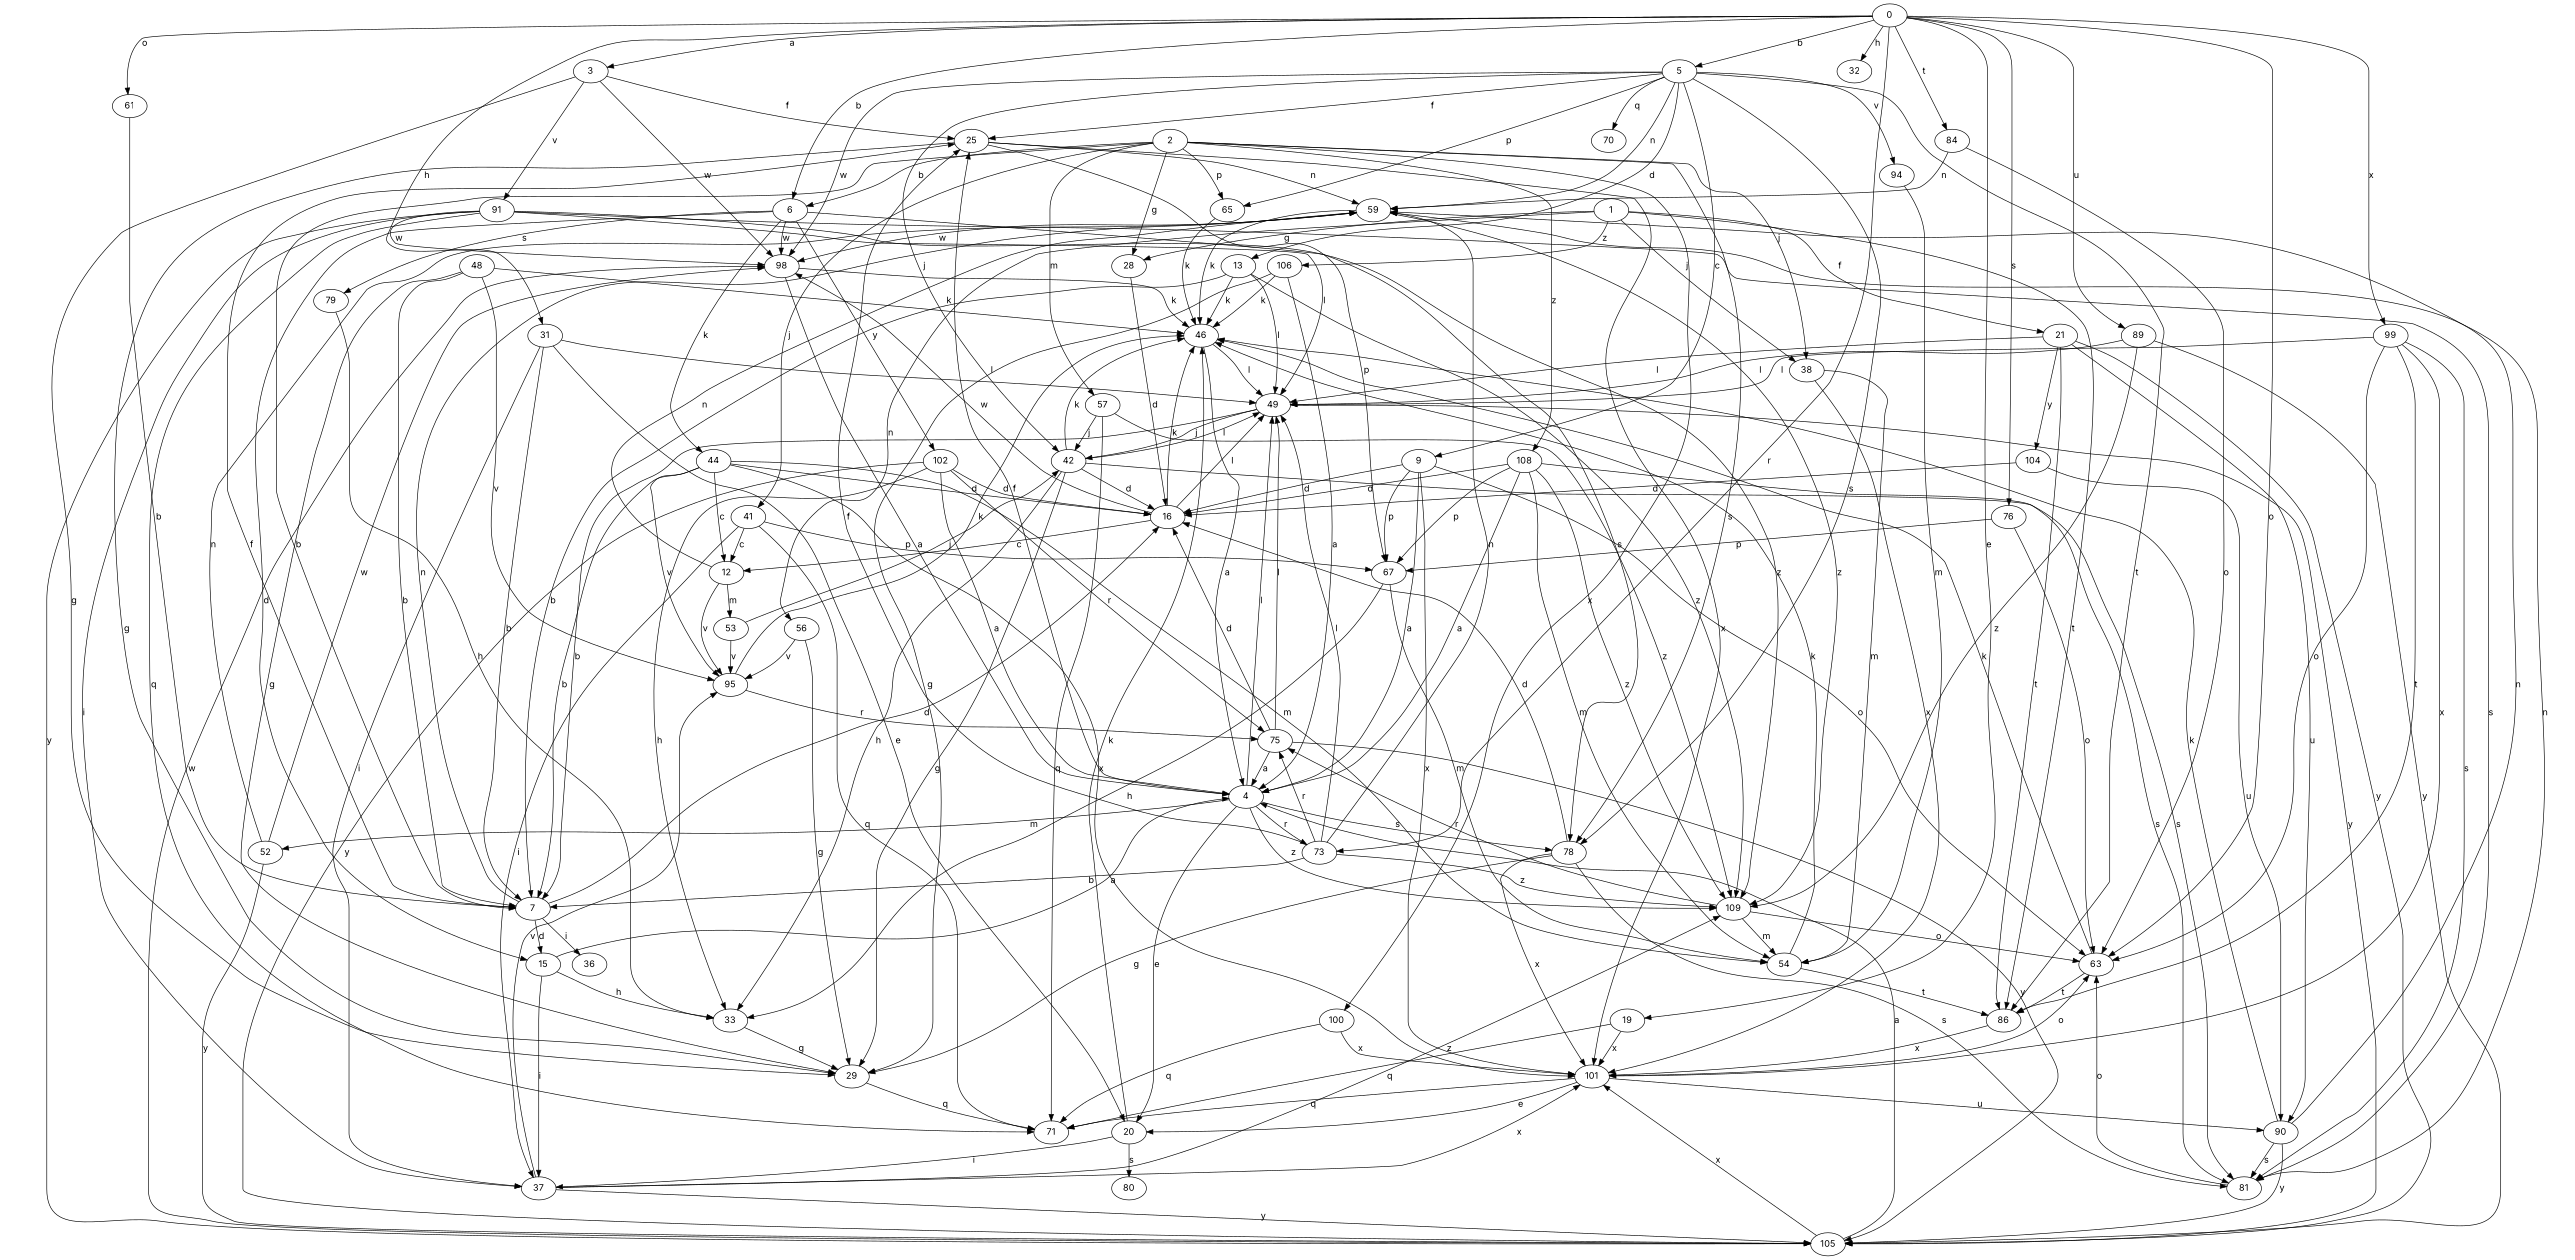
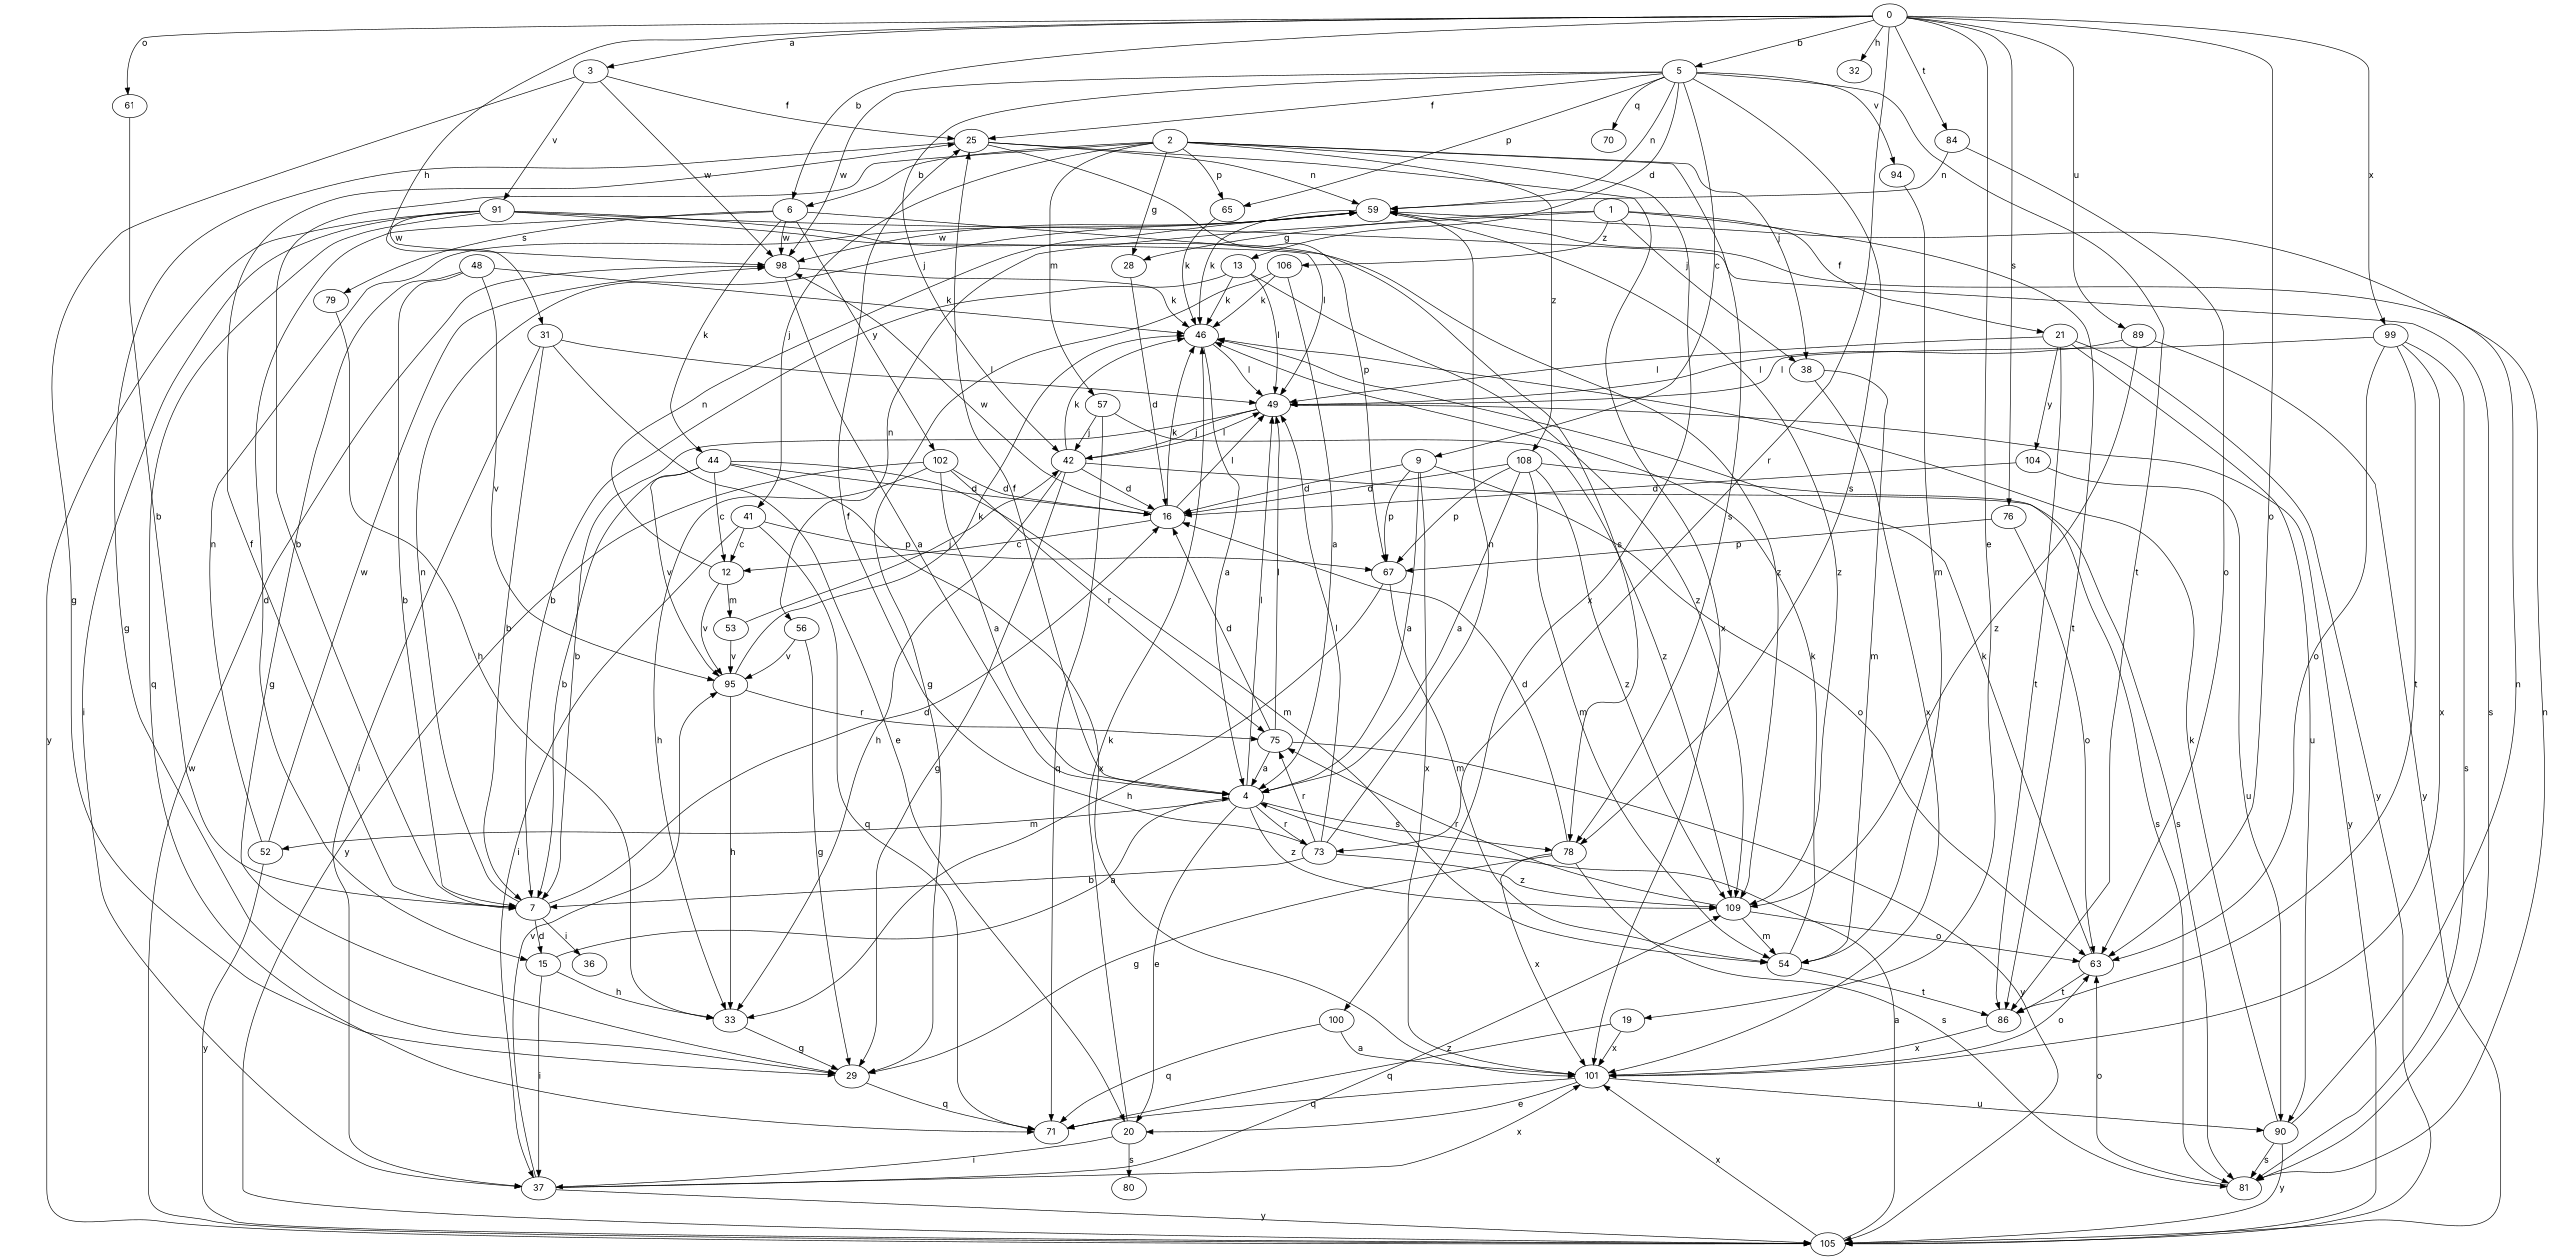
edge "95" -> "33": added, label "h"
edge "100" -> "101": label "x" -> "a"
